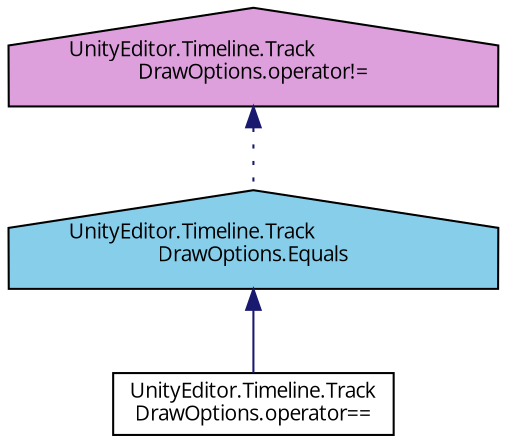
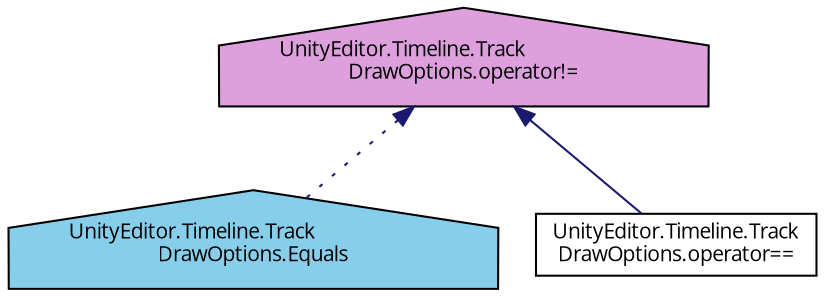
edge "UnityEditor.Timeline.Track DrawOptions.operator==" -> "UnityEditor.Timeline.Track DrawOptions.Equals": now "UnityEditor.Timeline.Track DrawOptions.operator==" -> "UnityEditor.Timeline.Track DrawOptions.operator!="
